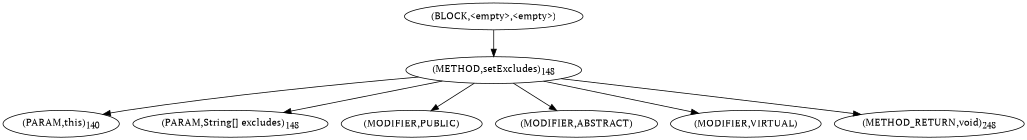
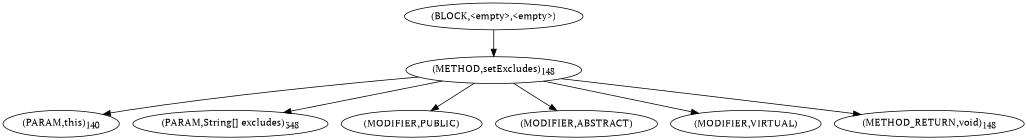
node "(PARAM,String[] excludes)": text "148" -> "348"
node "(METHOD_RETURN,void)": text "248" -> "148"
